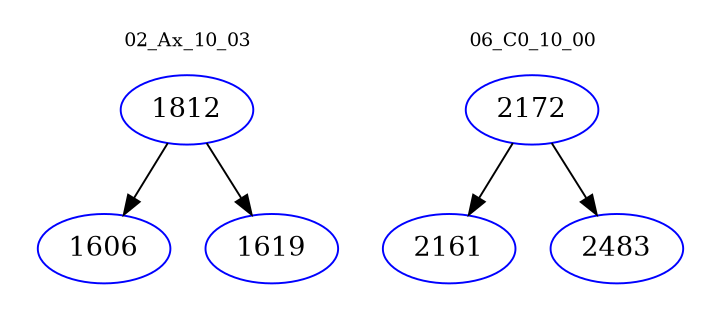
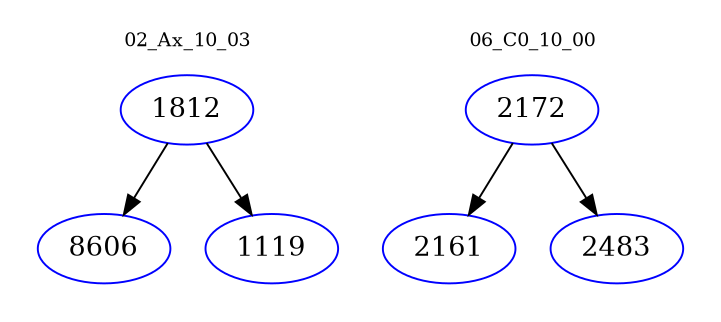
node "1606": label "1606" -> "8606"
node "1619": label "1619" -> "1119"
